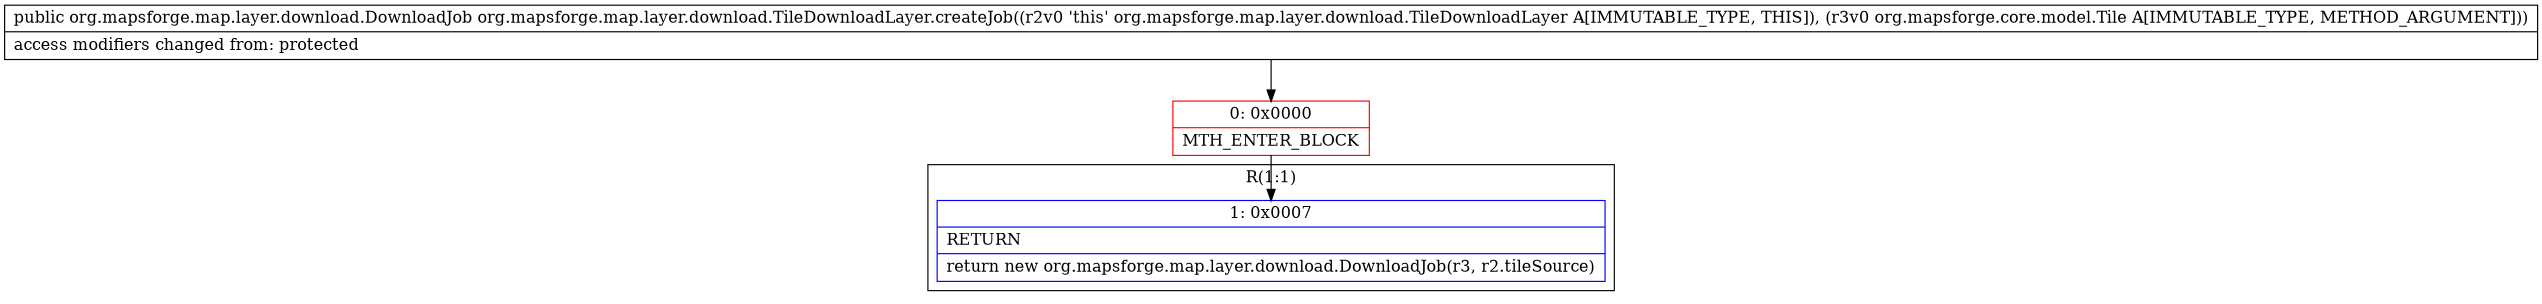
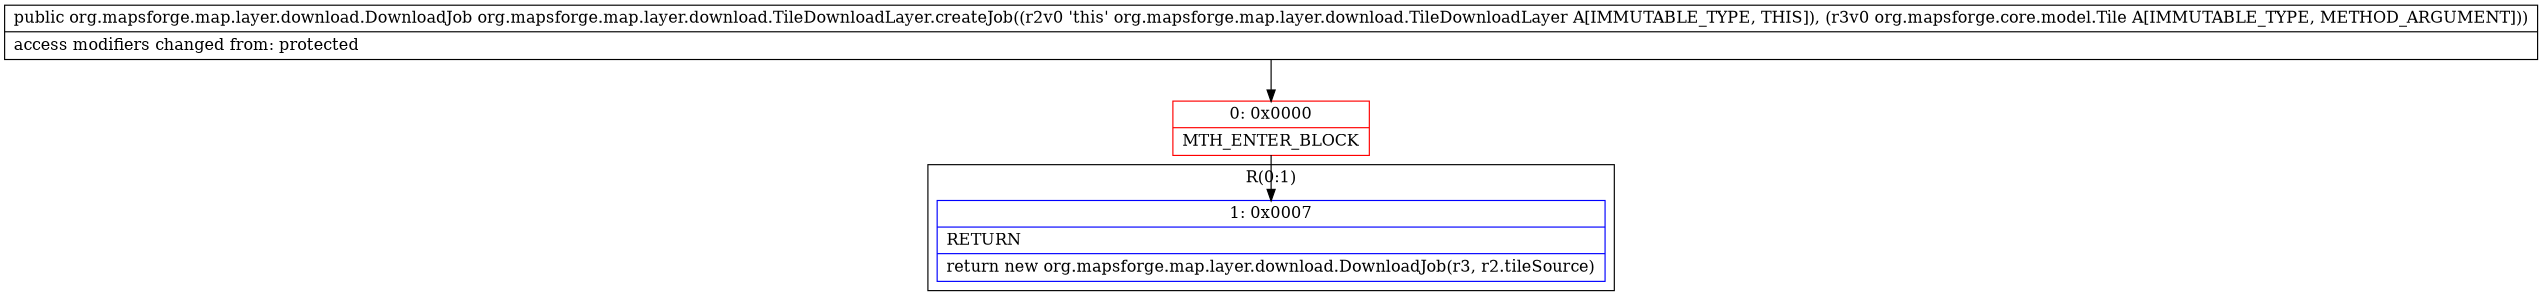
cluster "R(1:1)": label "R(1:1)" -> "R(0:1)"
